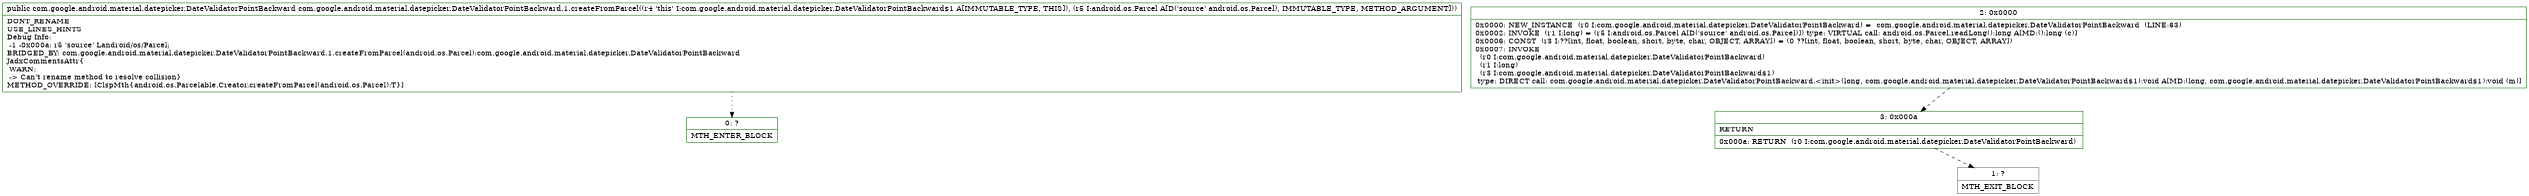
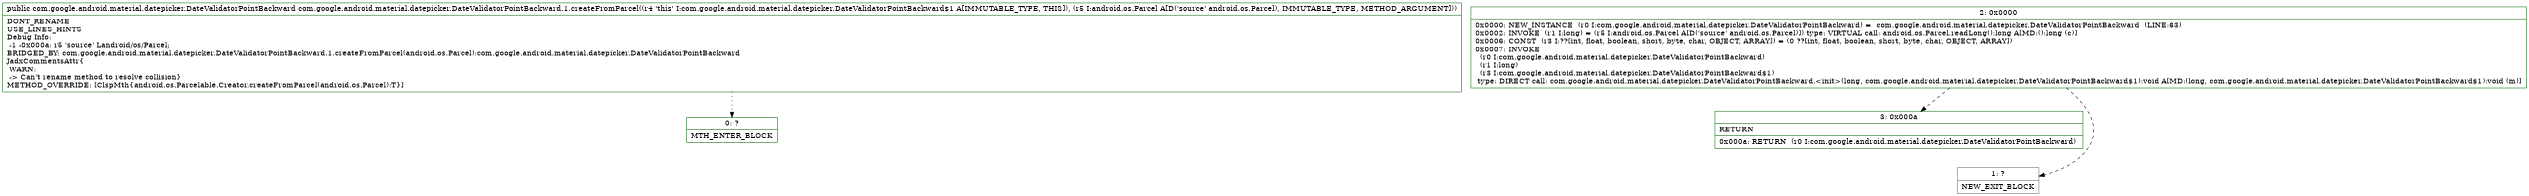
edge "3: 0x000a" -> "1: ?": now "2: 0x0000" -> "1: ?"
node "1: ?": text "MTH_EXIT_BLOCK" -> "NEW_EXIT_BLOCK"
